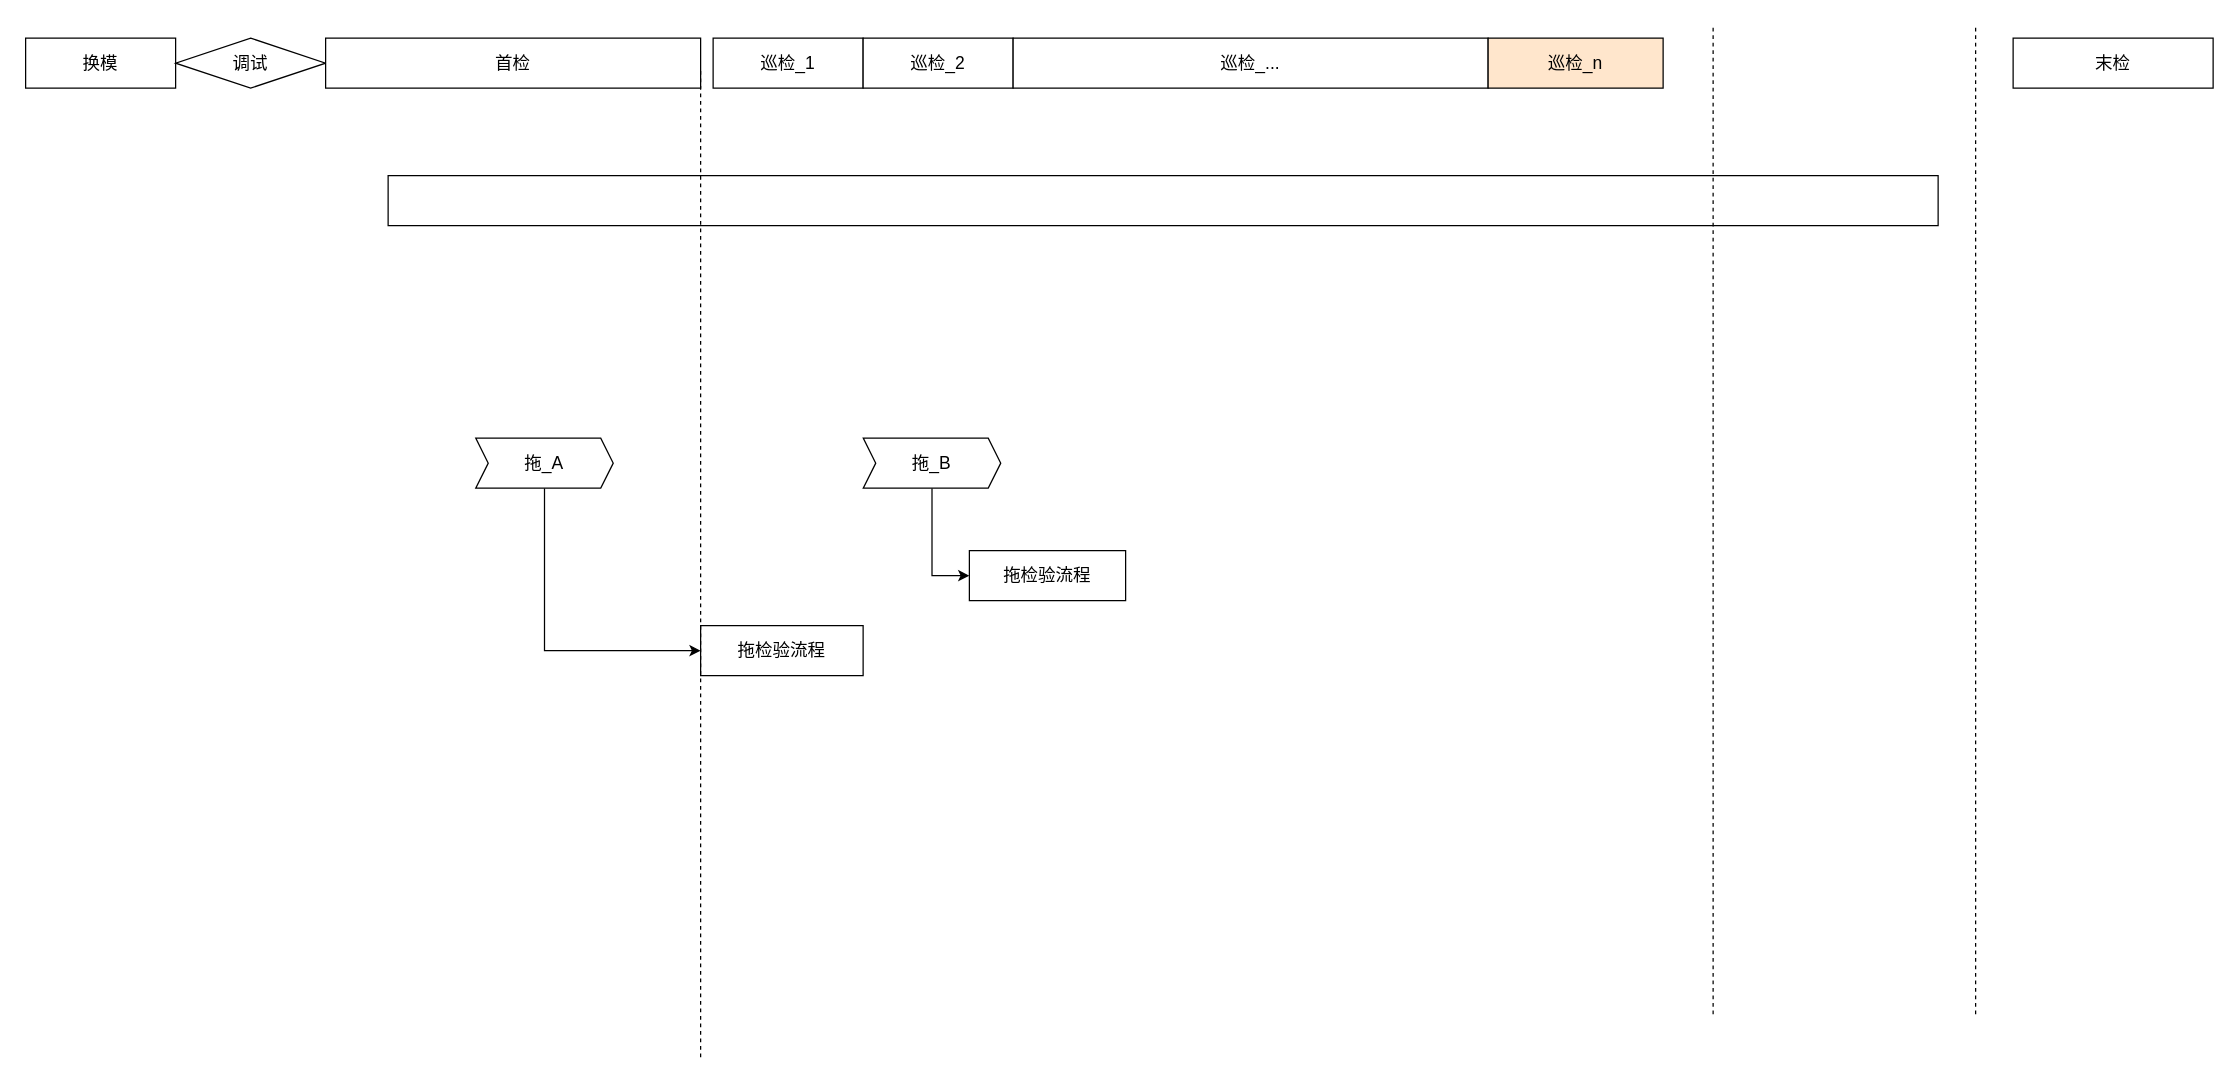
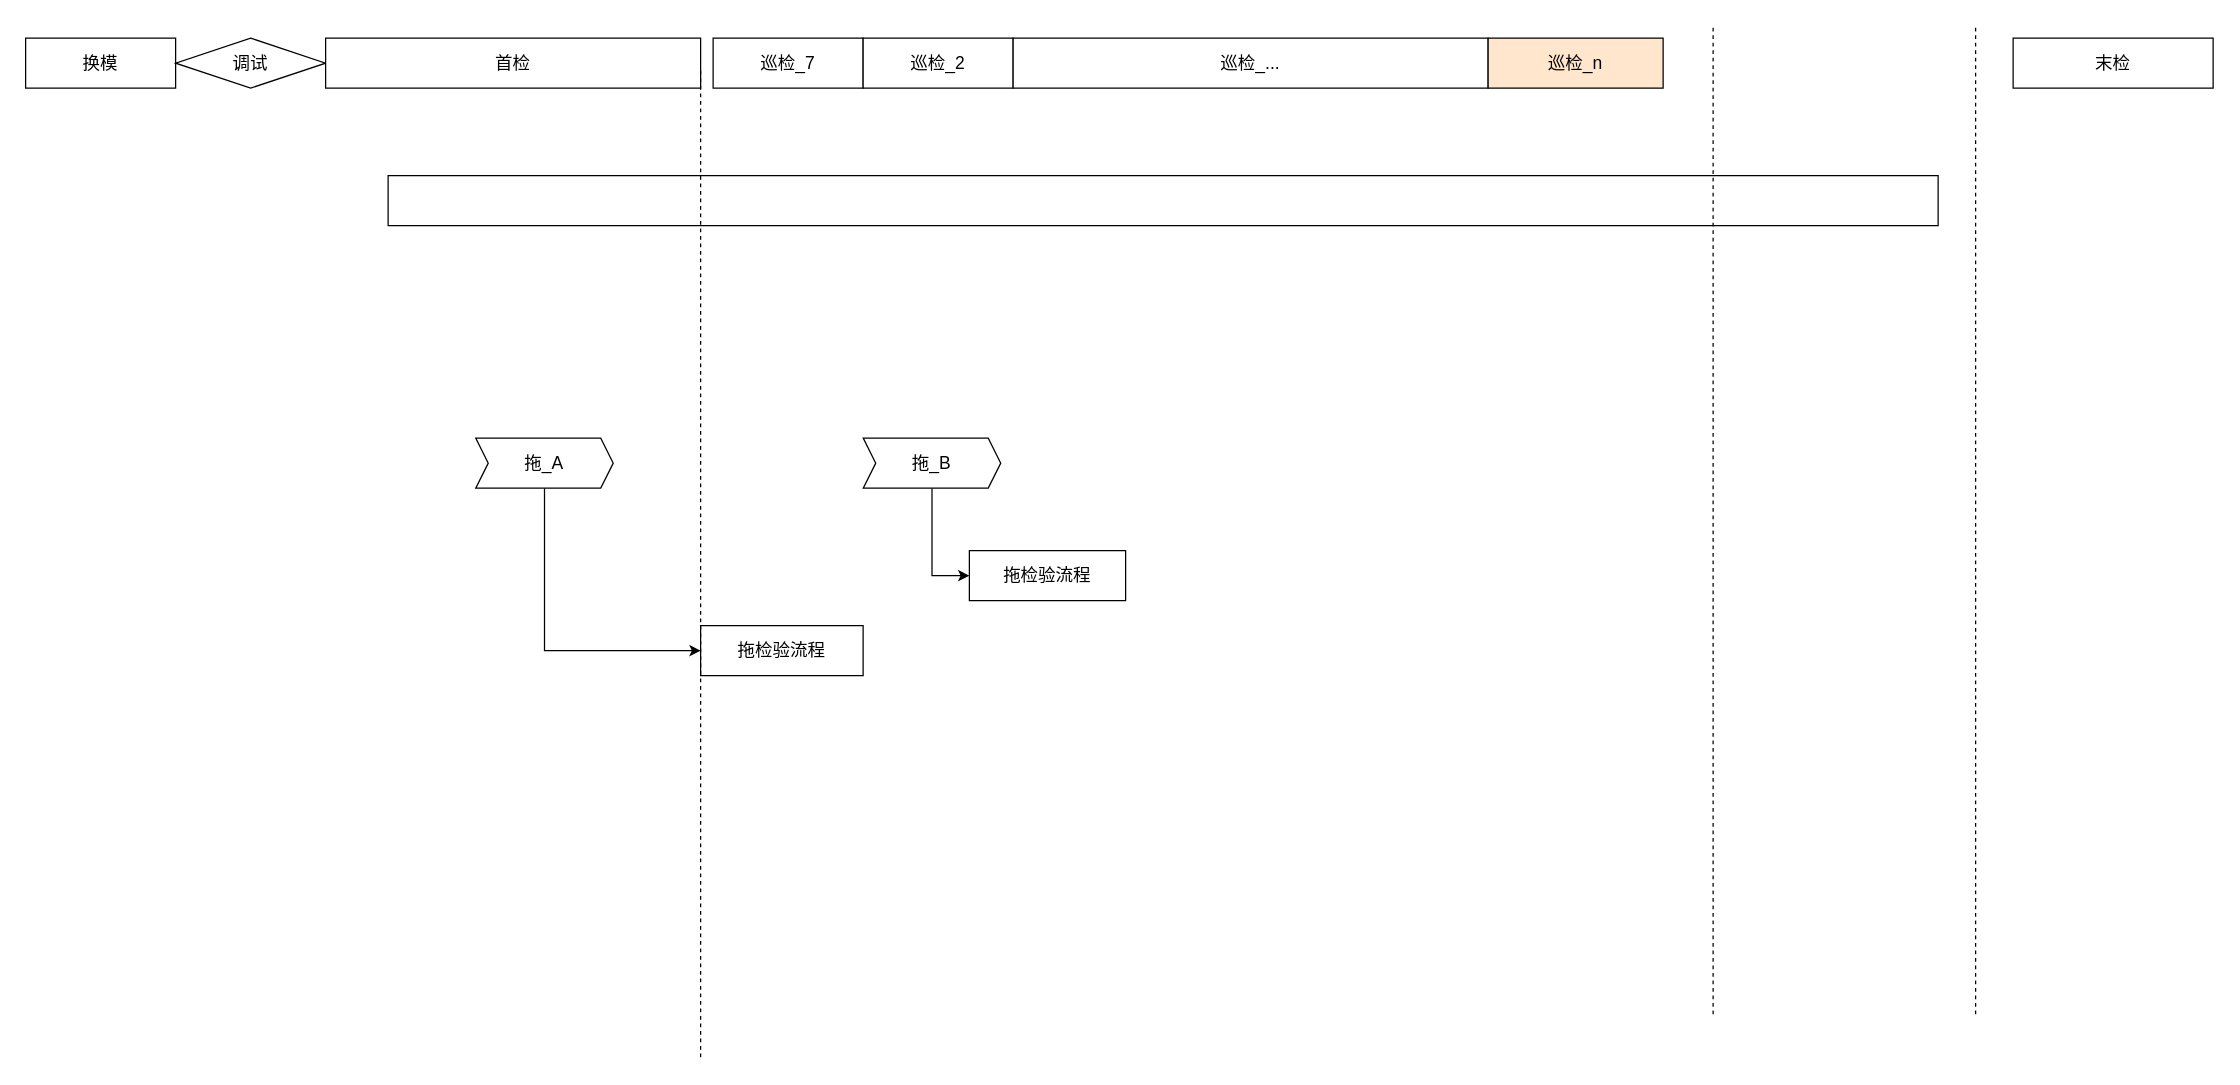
node "巡检_1": label "巡检_1" -> "巡检_7"
